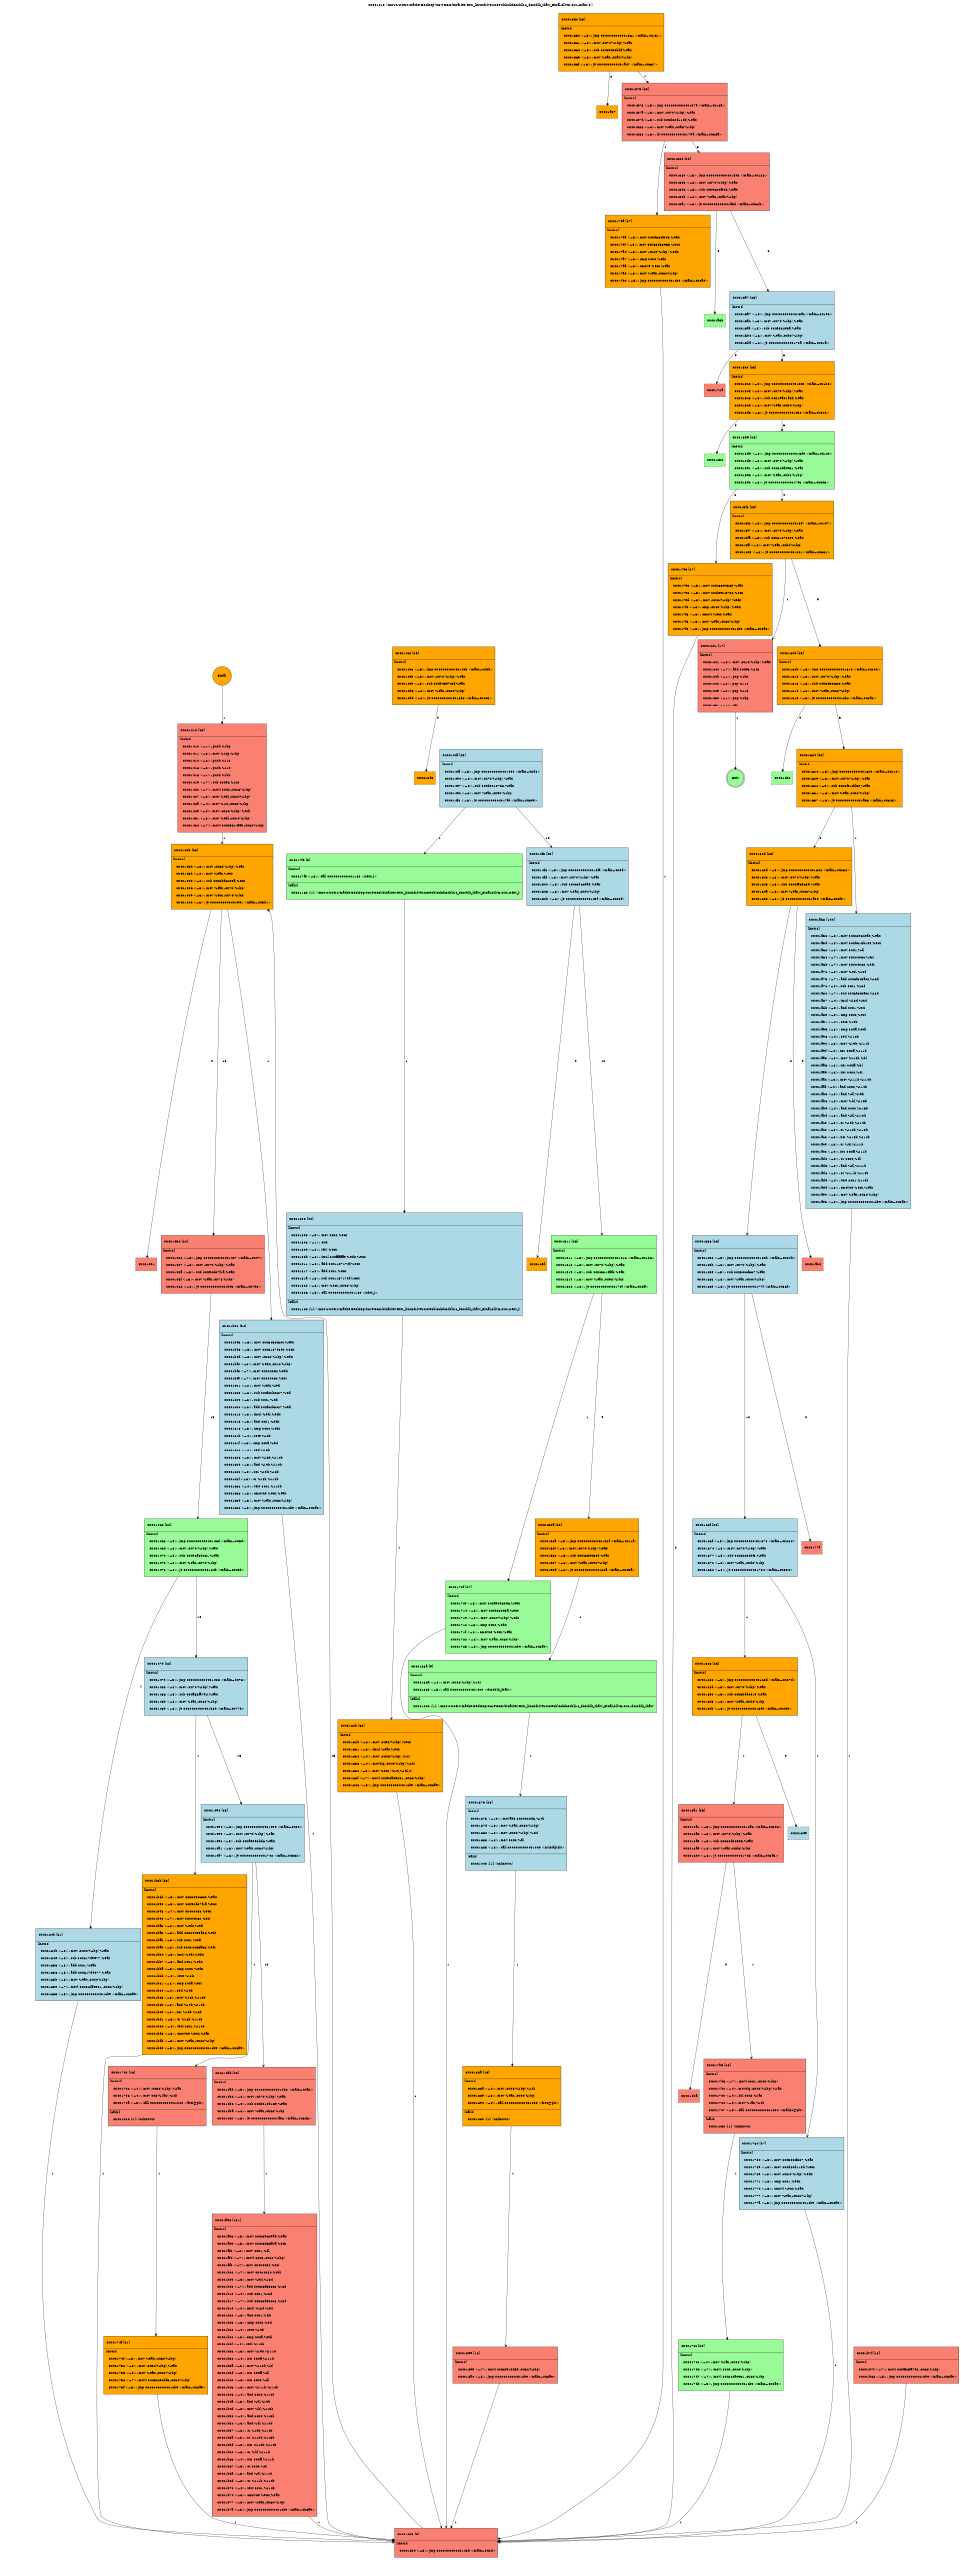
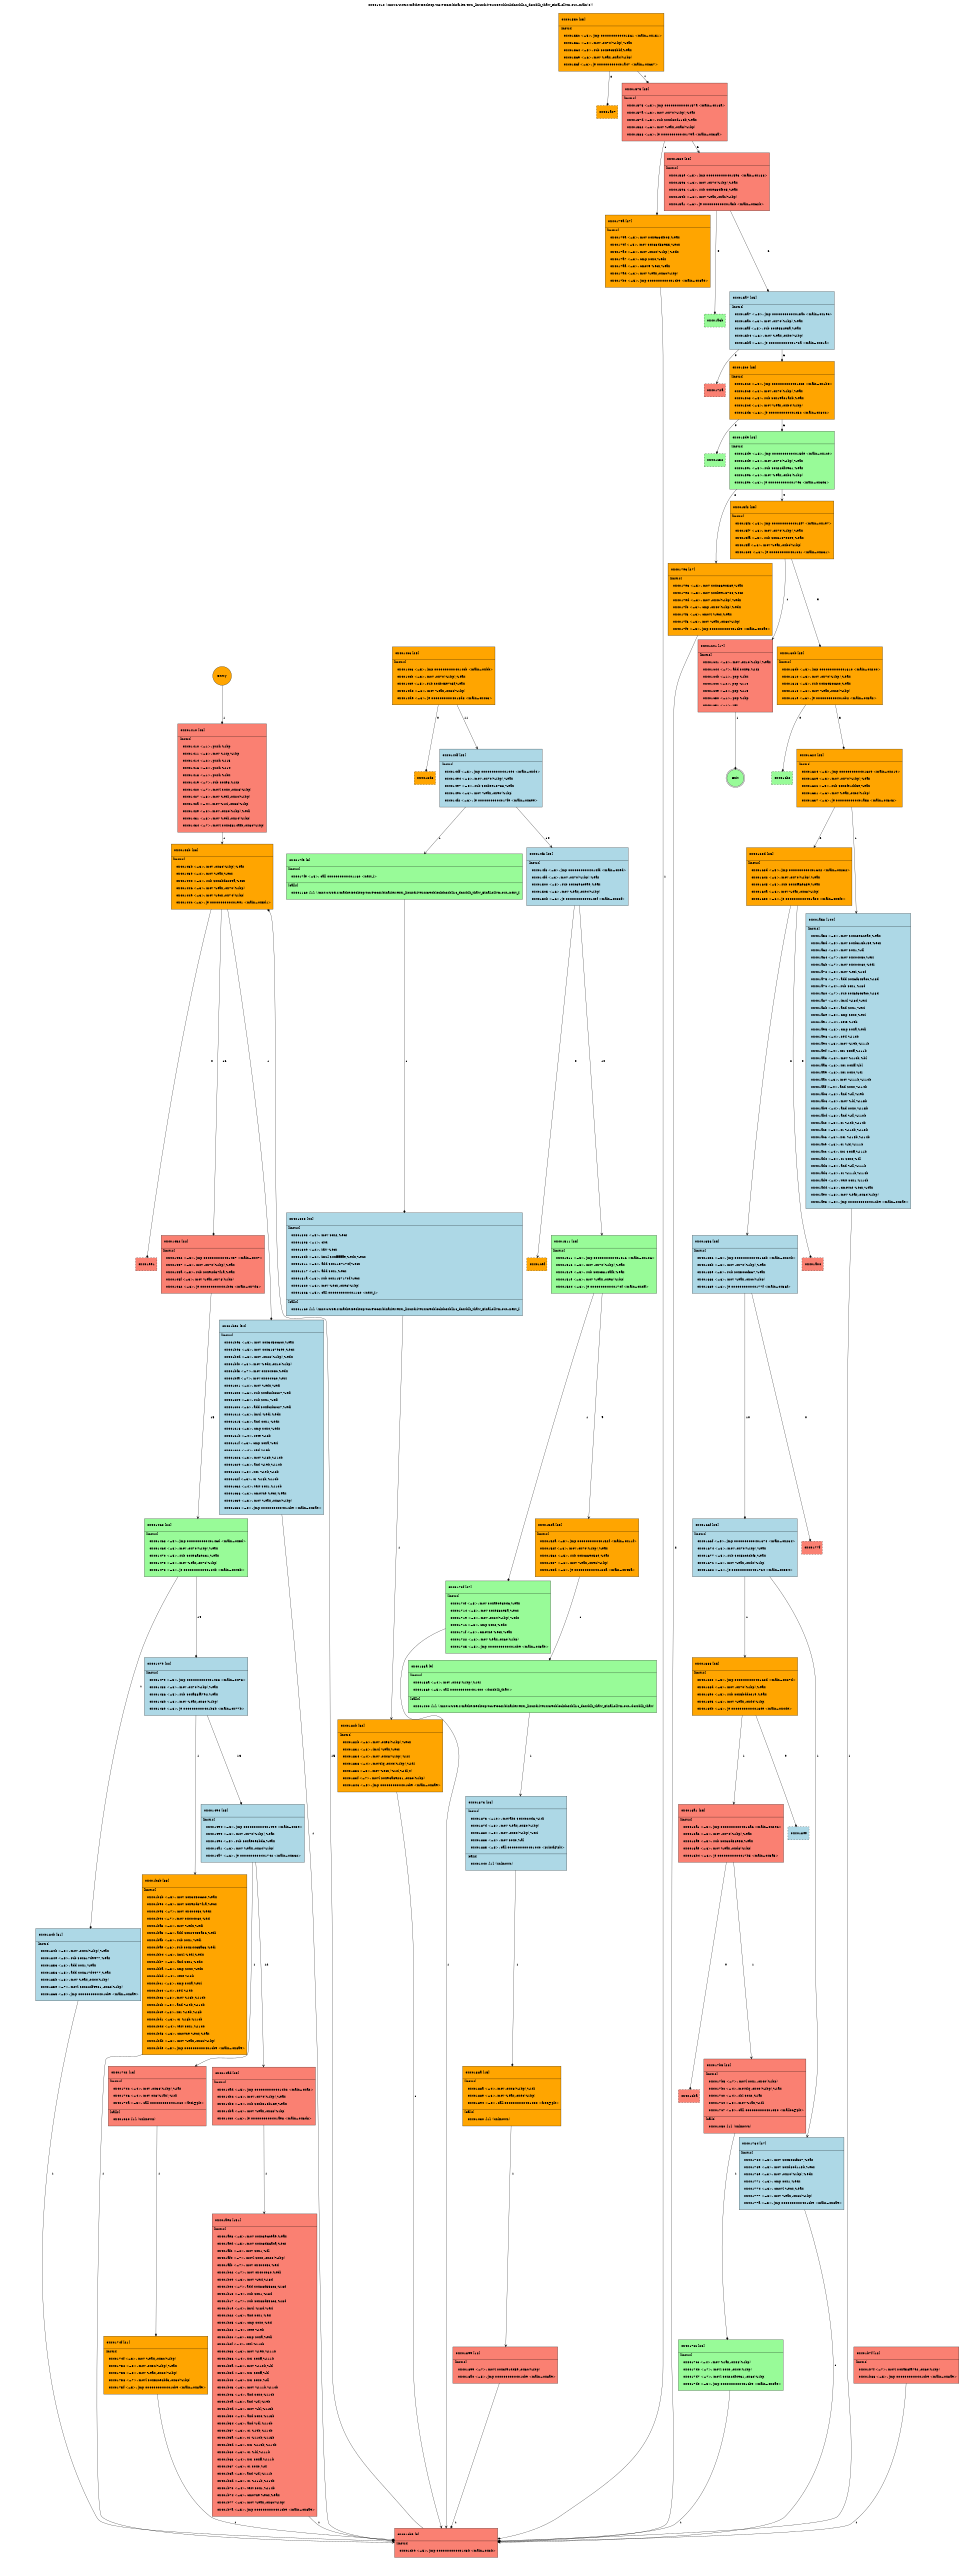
node "Final": label "Final" -> "Entry"
edge "0x4014c6 [25]" -> "0x4014df [25]": added, label "11"
